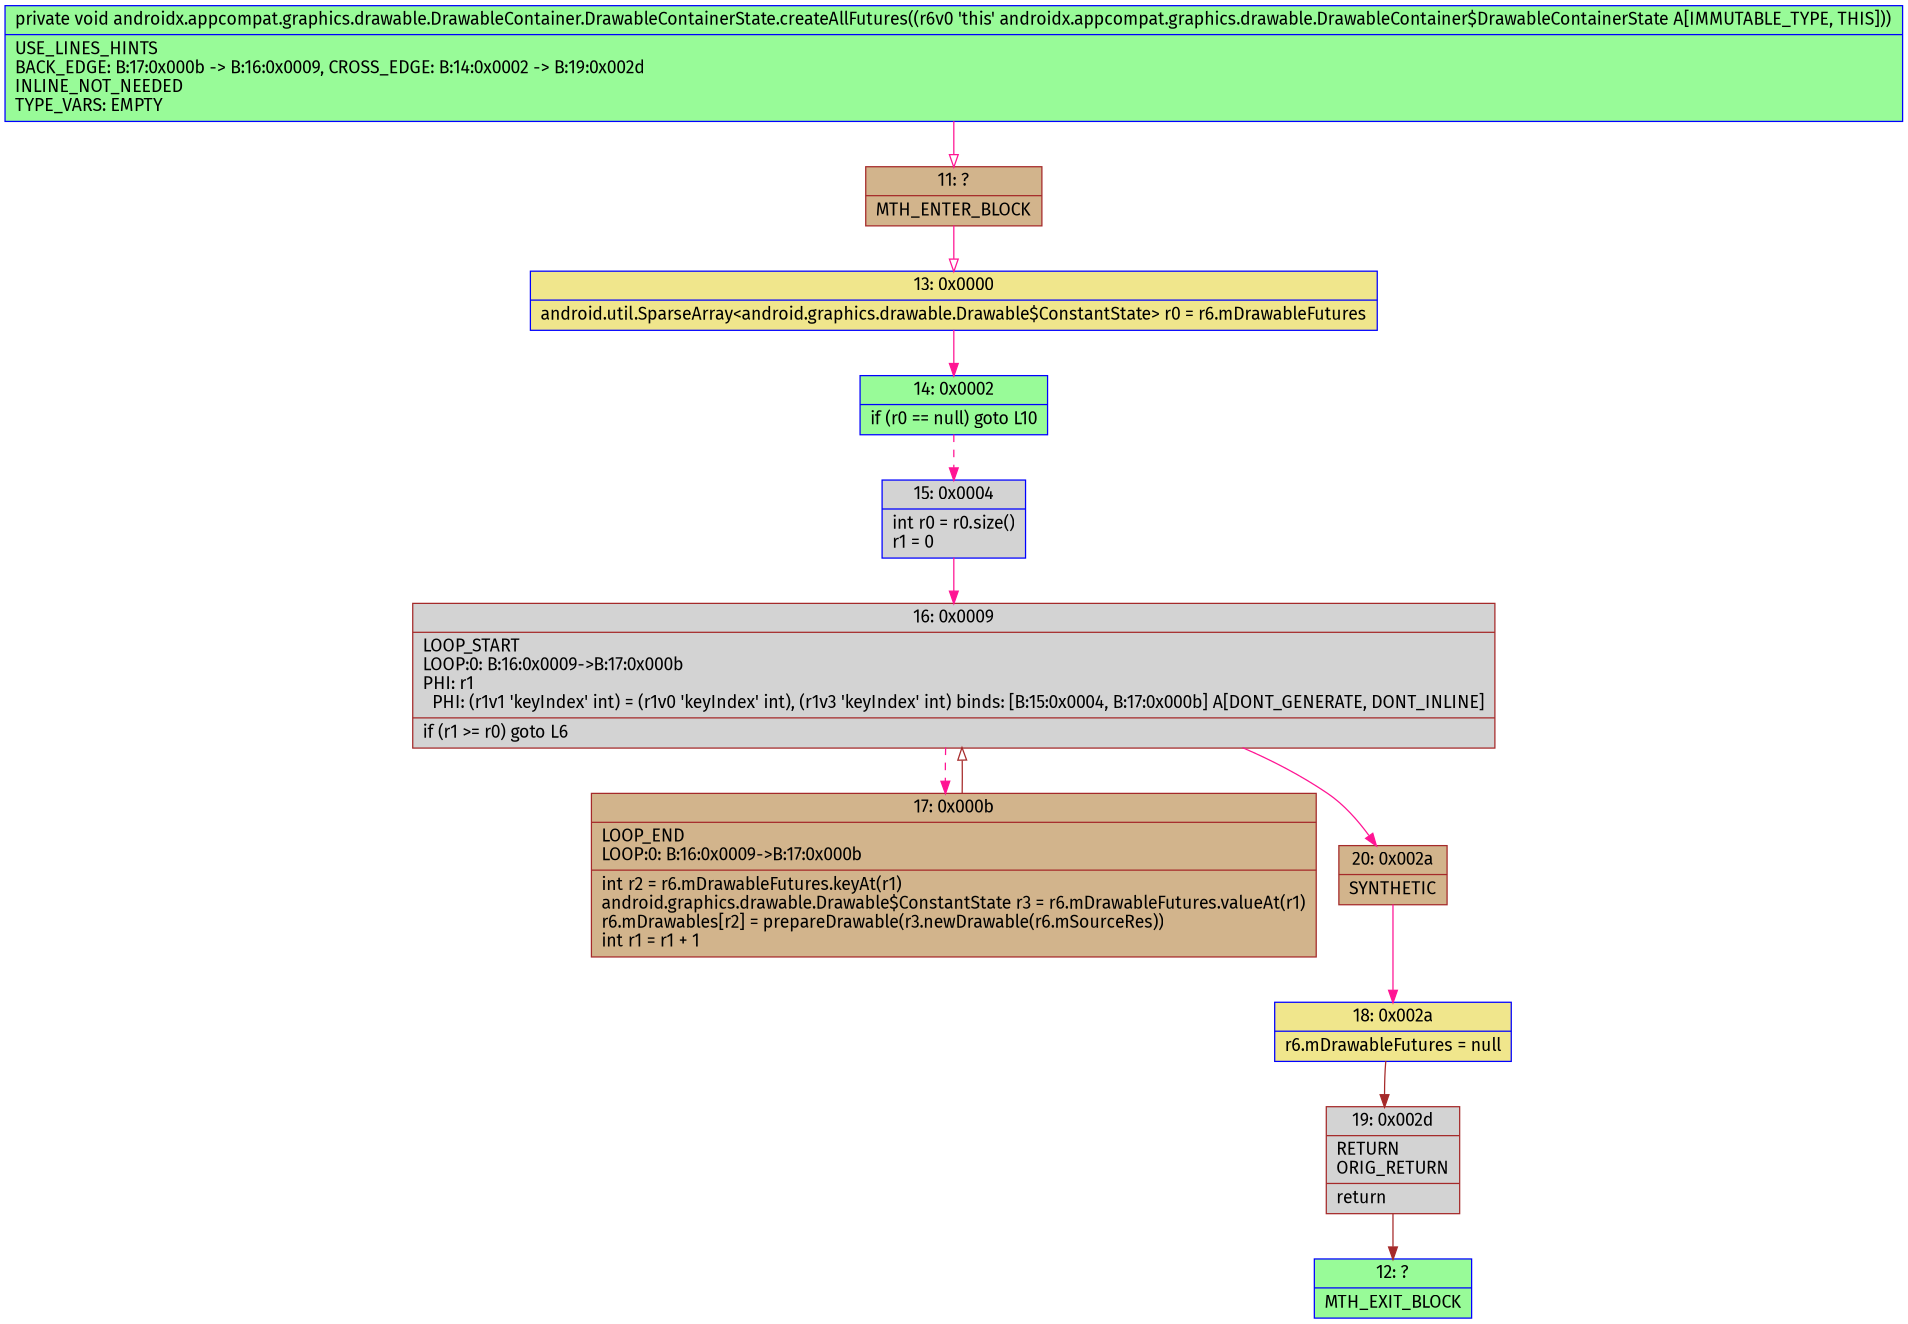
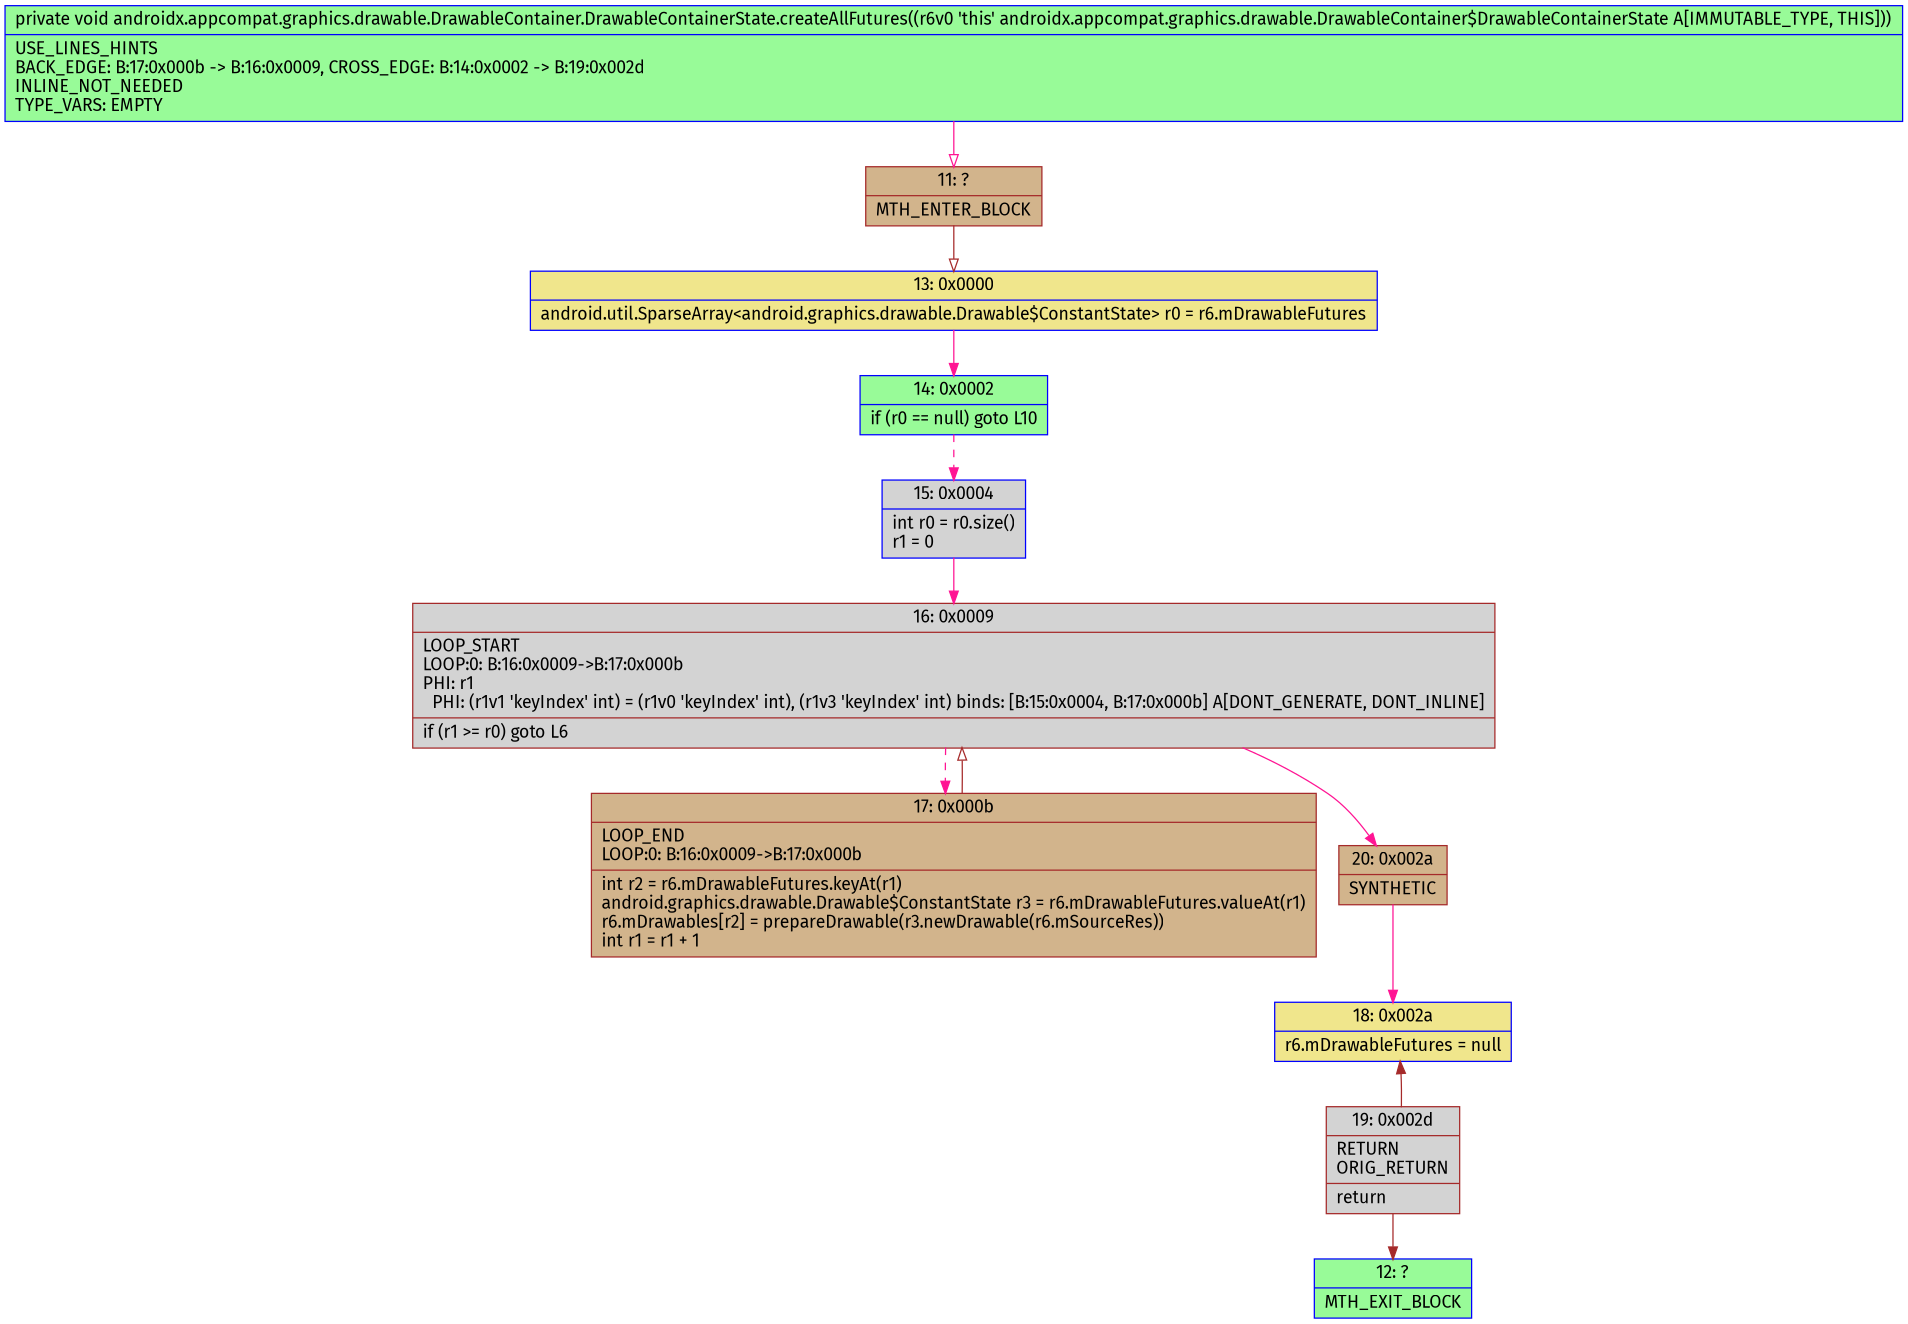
edge "11: ?" -> "13: 0x0000": color deeppink -> brown
edge "18: 0x002a" -> "19: 0x002d": reversed
